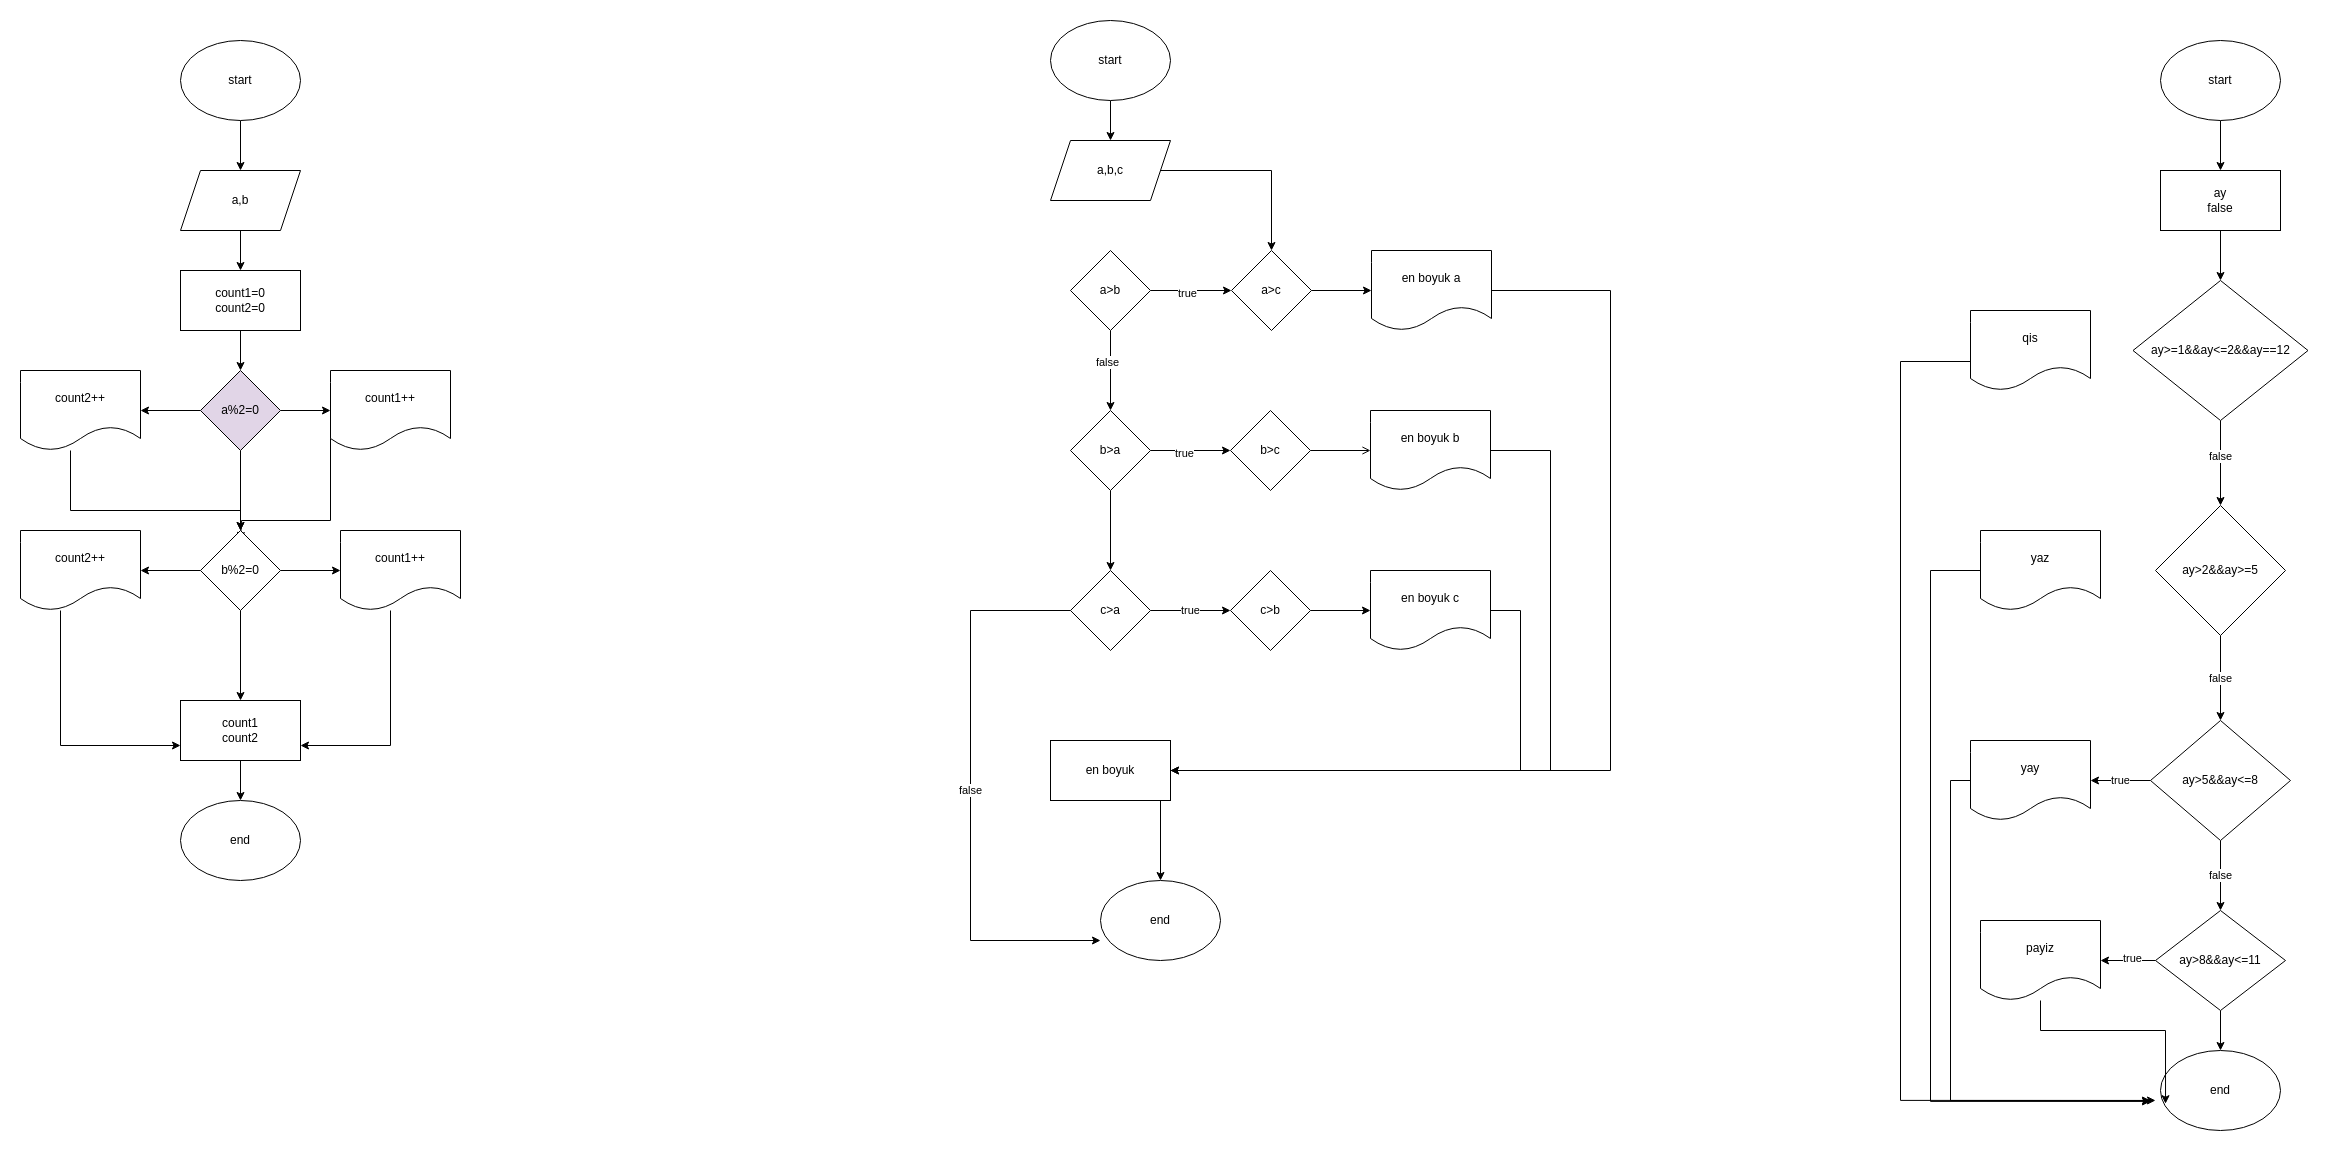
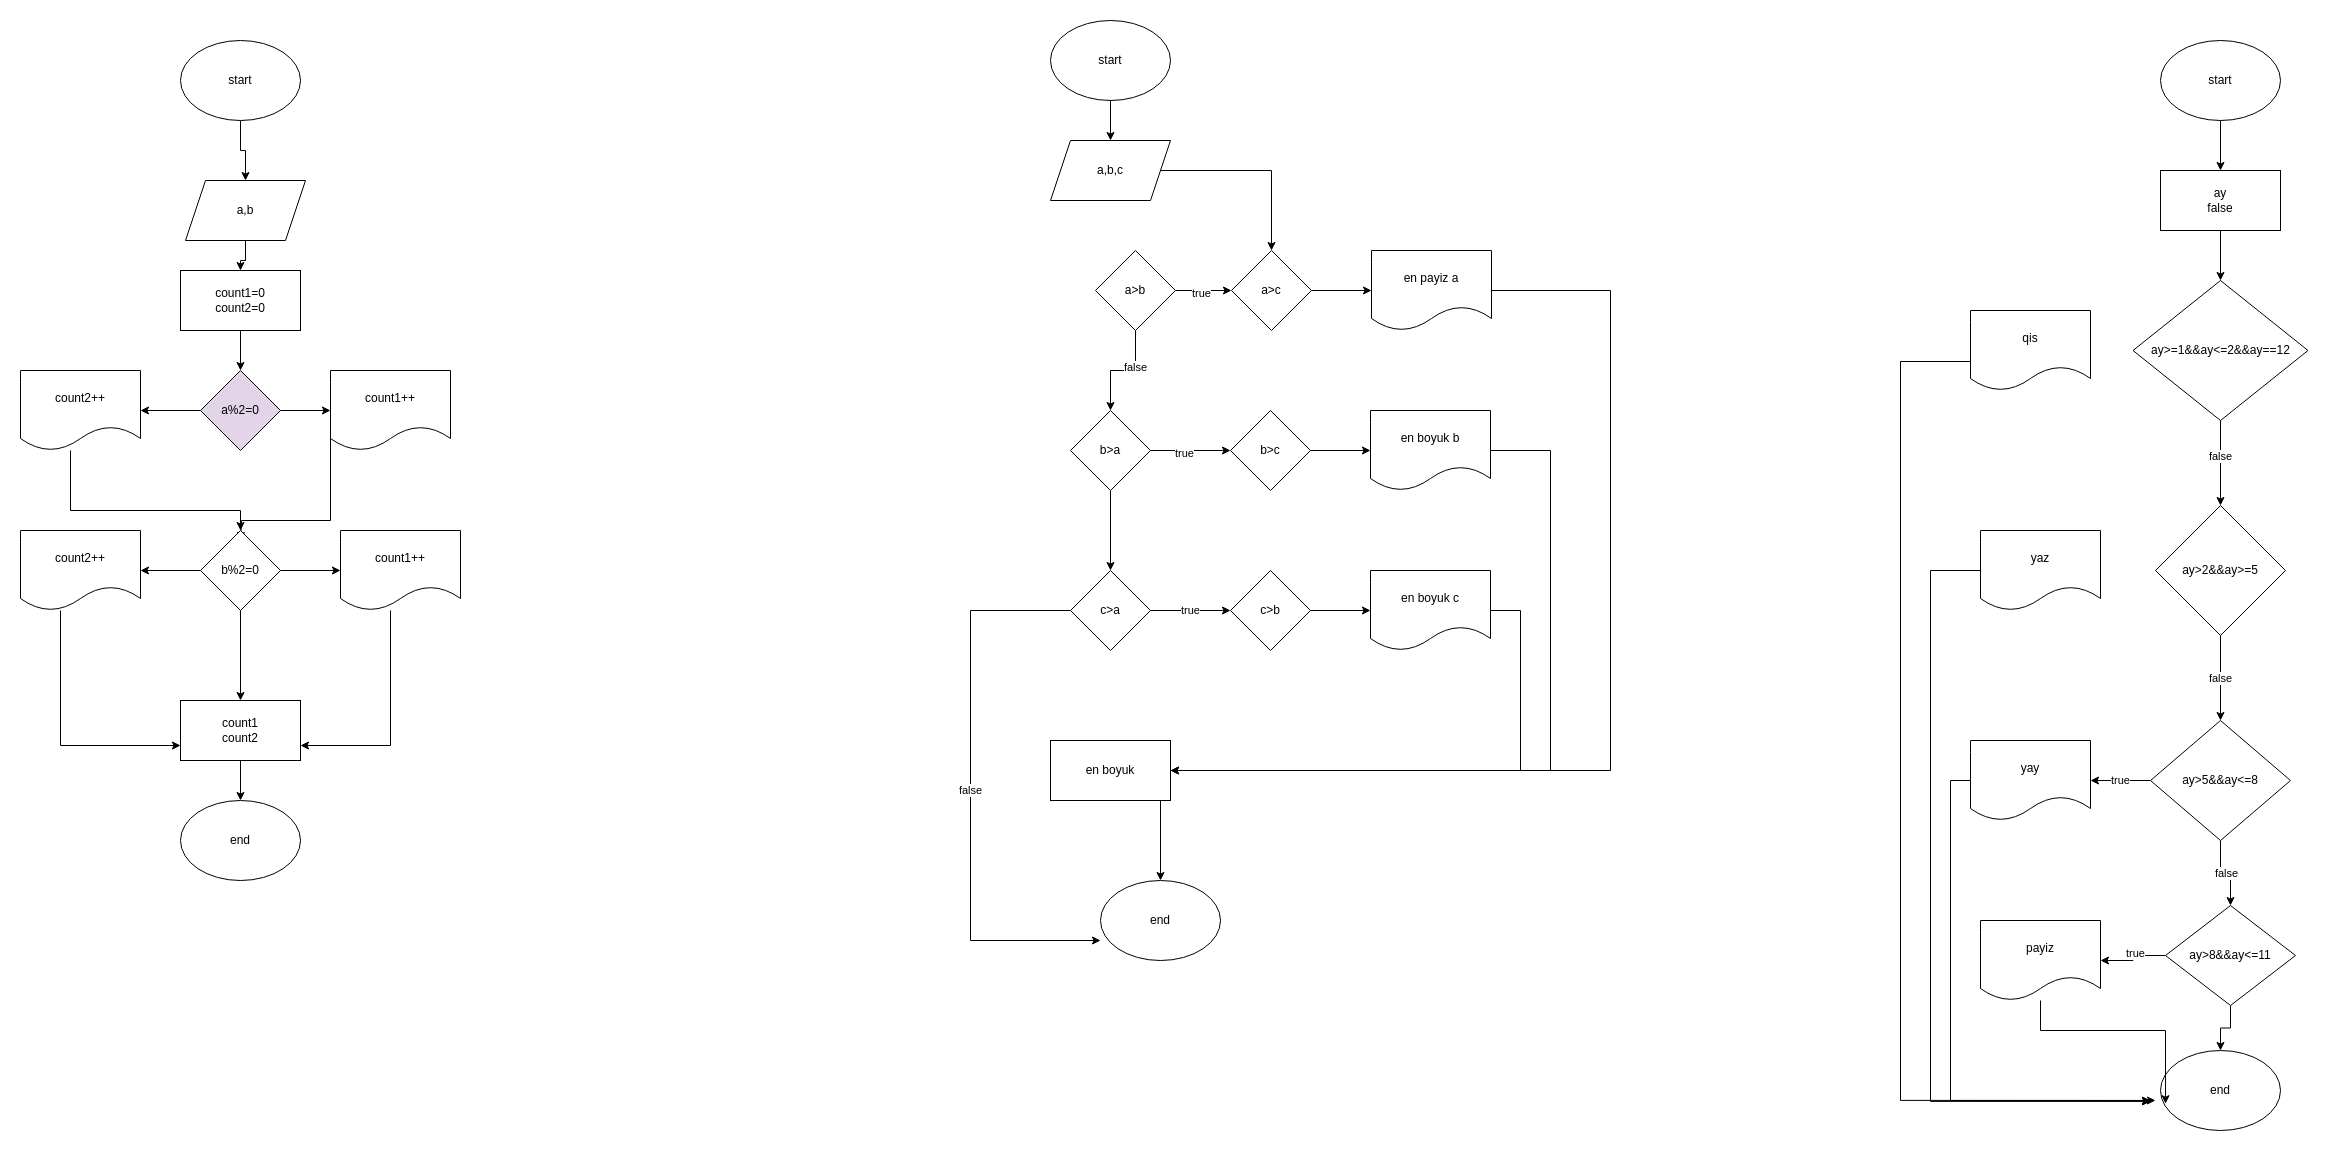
node "a,b": moved (241, 201) -> (246, 211)
node "en boyuk a": label "en boyuk a" -> "en payiz a"
node "a>b": moved (1111, 291) -> (1136, 291)
edge "b>c" -> "en boyuk b": arrowhead open -> classic
edge "a%2=0" -> "b%2=0": removed
node "ay>8&&ay<=11": moved (2221, 961) -> (2231, 956)
